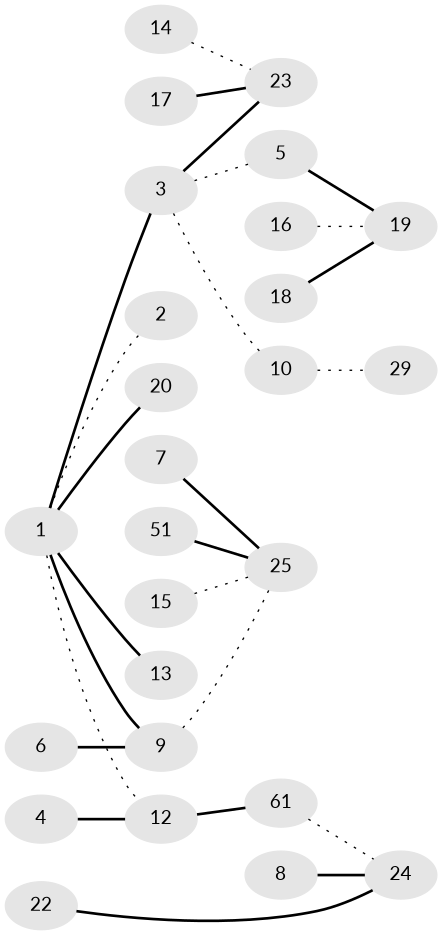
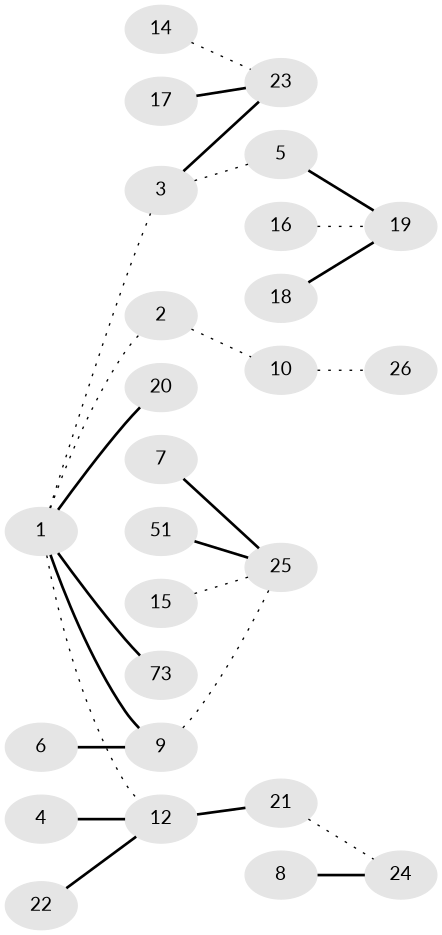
edge "3" -- "10": now "2" -- "10"
edge "3" -- "1": style bold -> dotted
node "29": label "29" -> "26"
node "13": label "13" -> "73"
node "61": label "61" -> "21"
edge "24" -- "22": now "12" -- "22"
